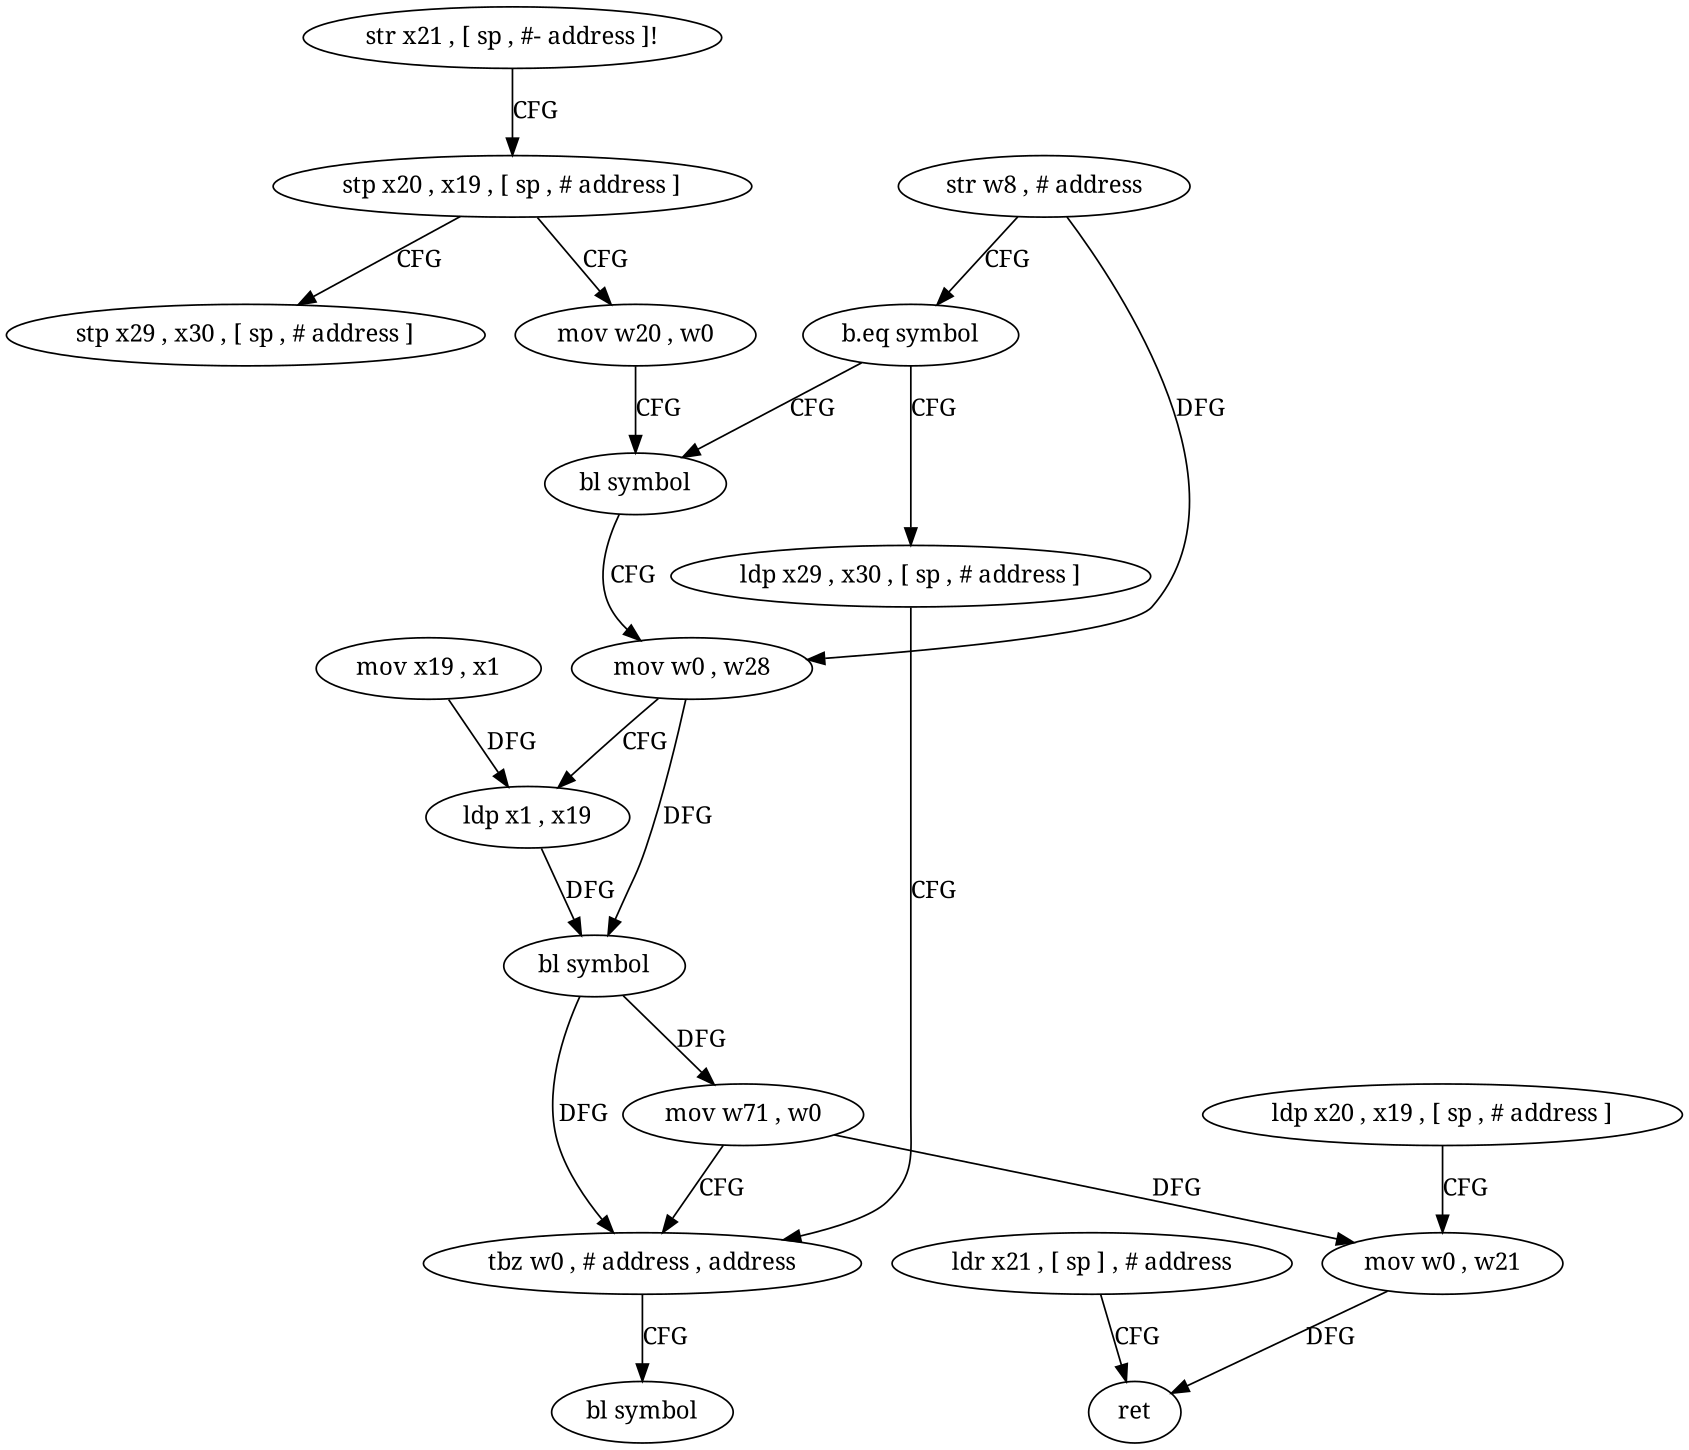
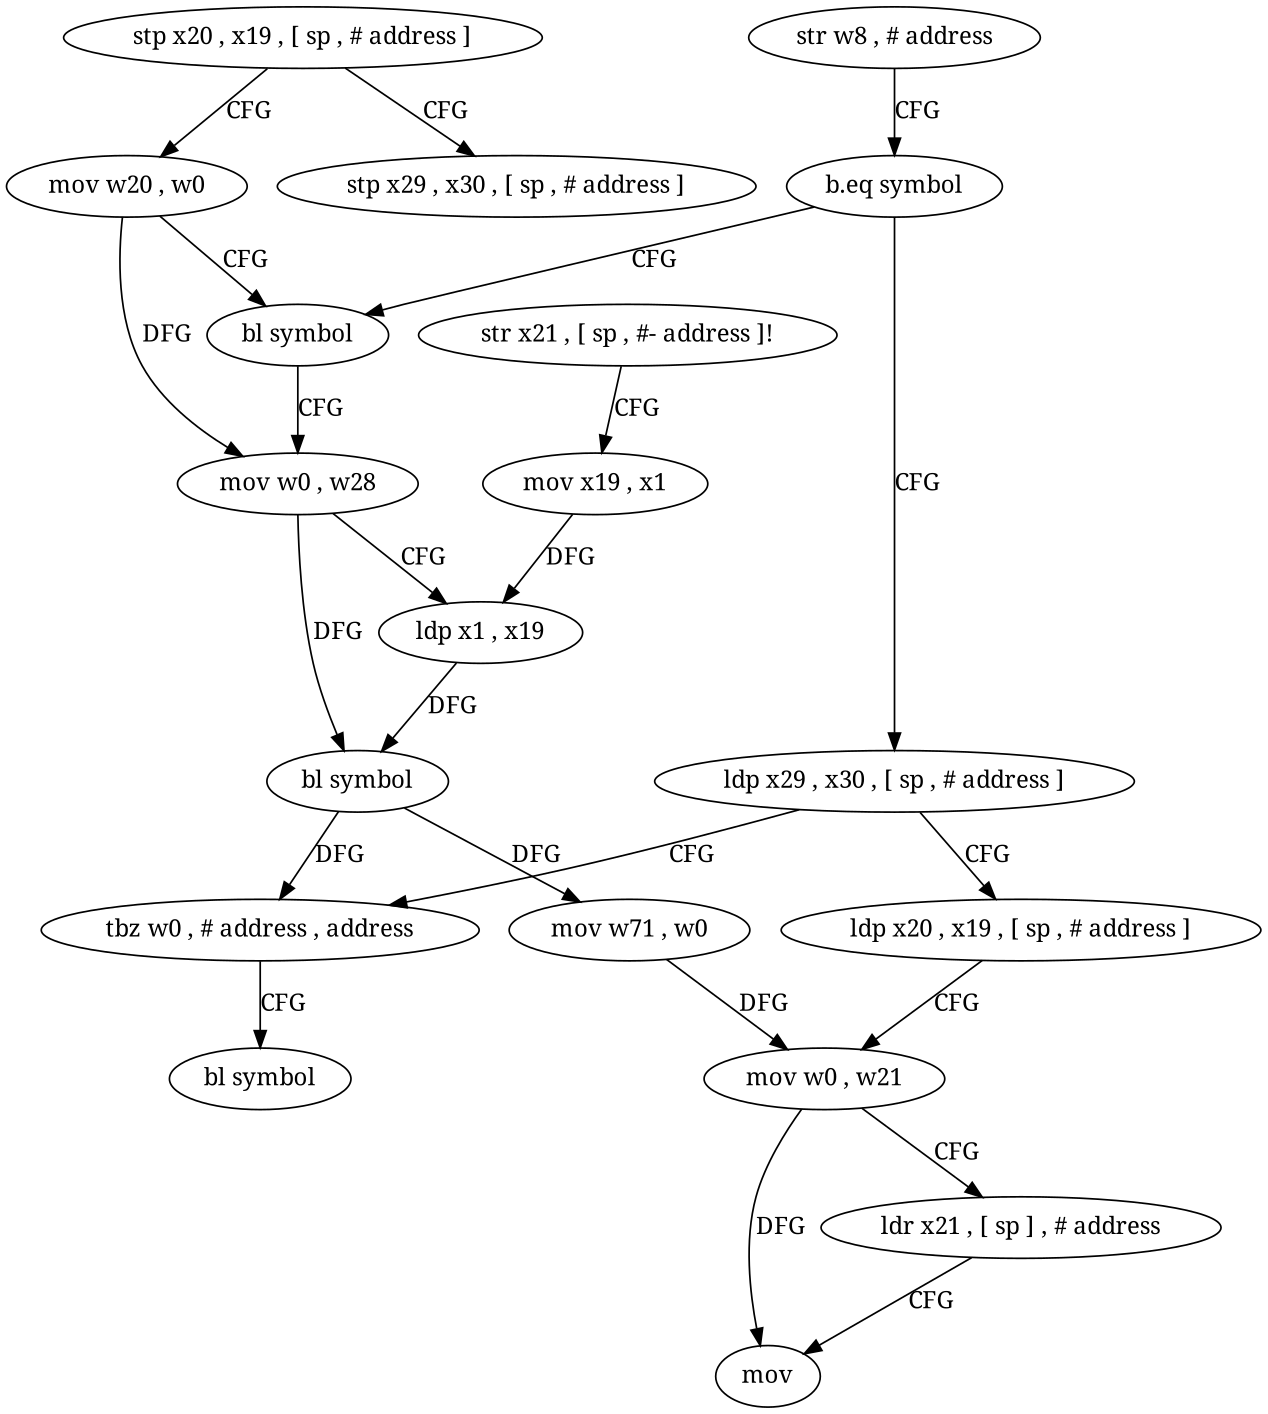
edge "str x21 , [ sp , #- address ]!" -> "stp x20 , x19 , [ sp , # address ]": now "str x21 , [ sp , #- address ]!" -> "mov x19 , x1"
edge "str w8 , # address" -> "mov w0 , w28": now "mov w20 , w0" -> "mov w0 , w28"
edge "ldp x29 , x30 , [ sp , # address ]" -> "ldp x20 , x19 , [ sp , # address ]": added, label "CFG"
edge "mov w0 , w21" -> "ldr x21 , [ sp ] , # address": added, label "CFG"
edge "mov w71 , w0" -> "tbz w0 , # address , address": removed, label "CFG"
node "ret": label "ret" -> "mov"
